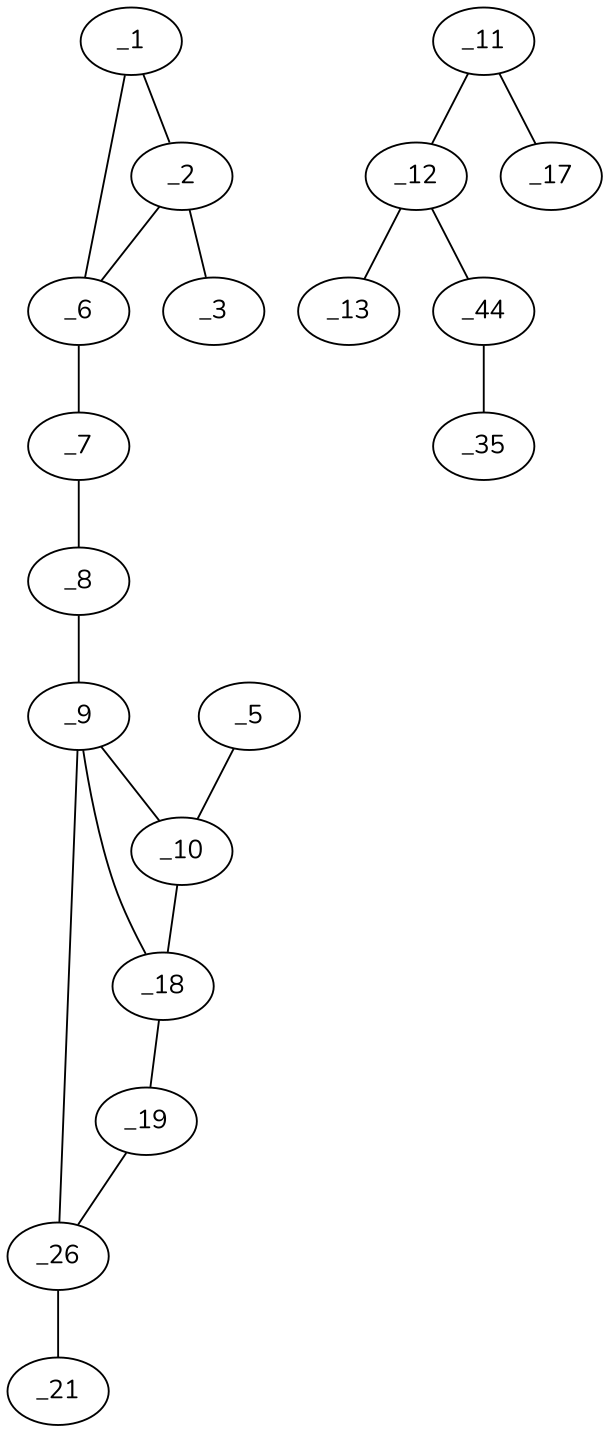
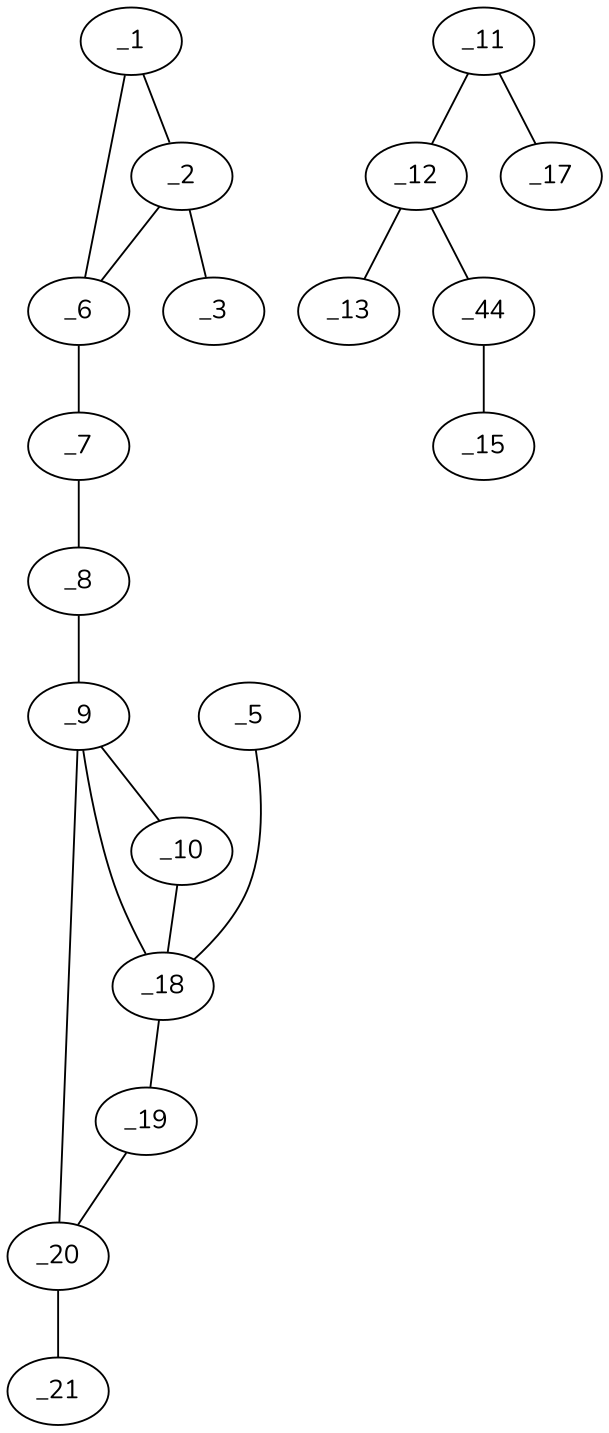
node "_35": label "_35" -> "_15"
edge "_5" -- "_10": now "_5" -- "_18"
node "_26": label "_26" -> "_20"
